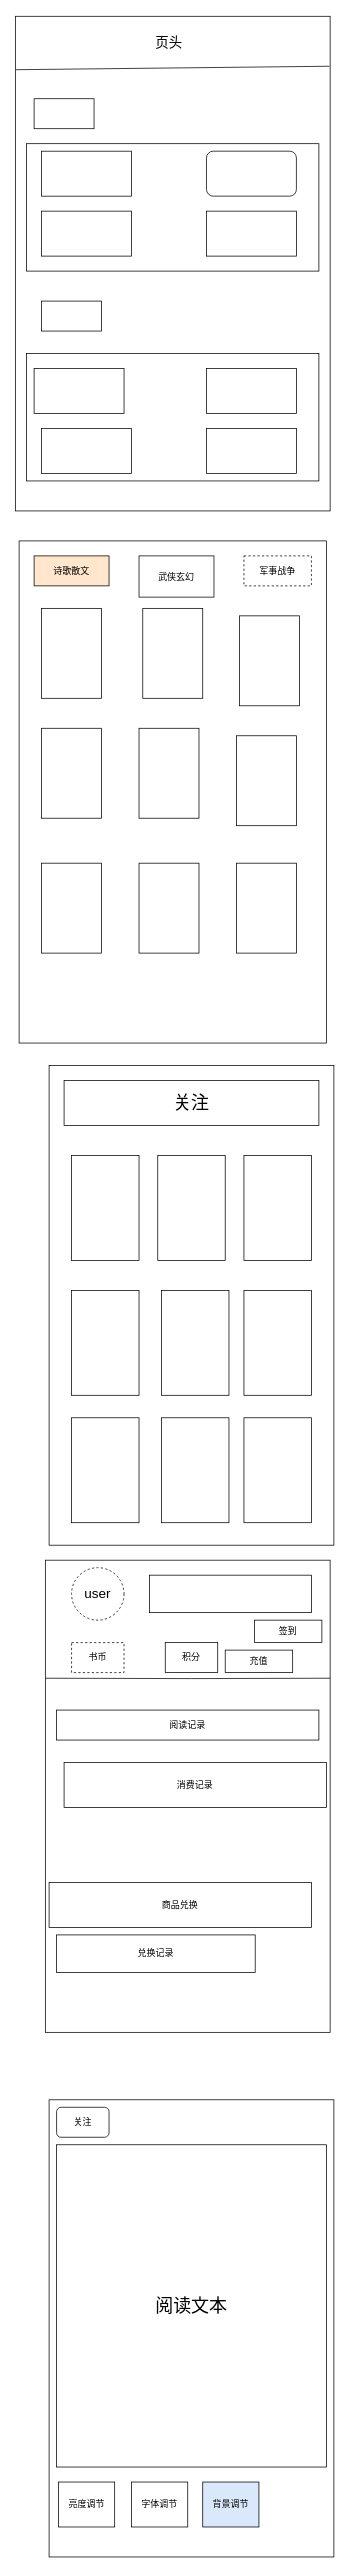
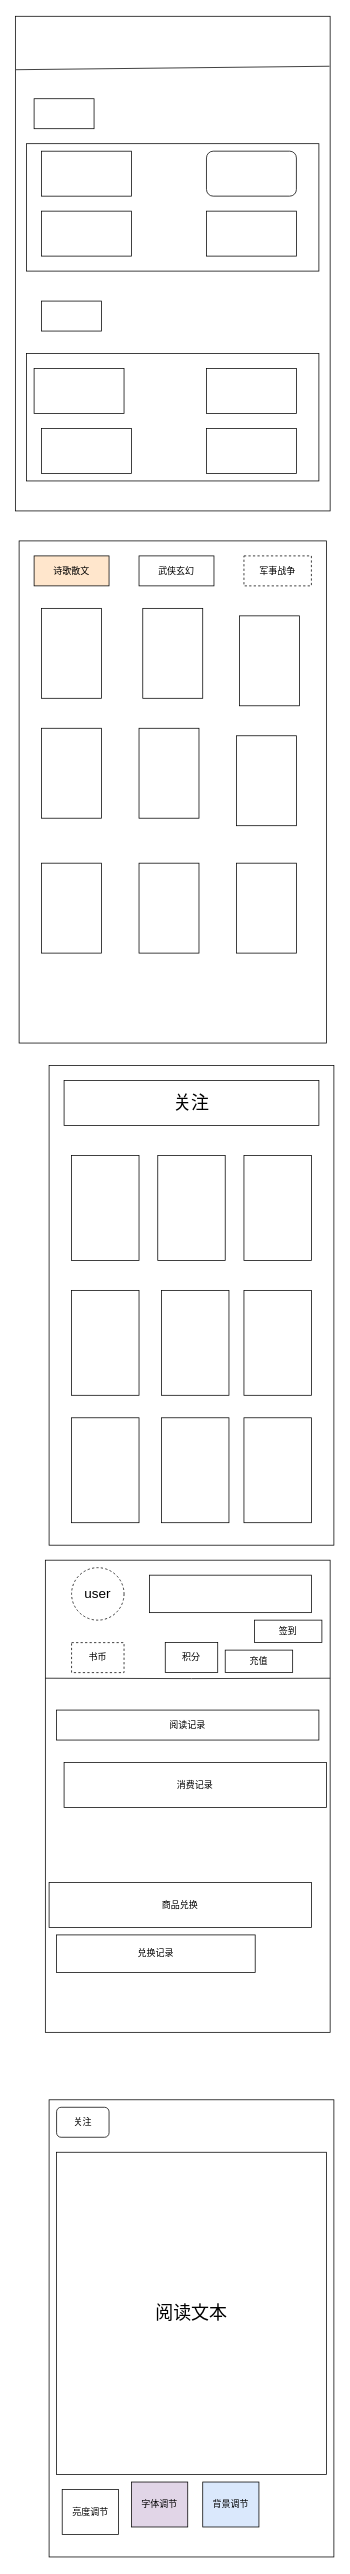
node "页头": removed
node "武侠玄幻": size 75x41 -> 75x30
node "阅读文本": moved (192, 2307) -> (192, 2314)
node "亮度调节": moved (87, 2505) -> (90, 2513)
node "字体调节": fillcolor #ffffff -> #e1d5e7
